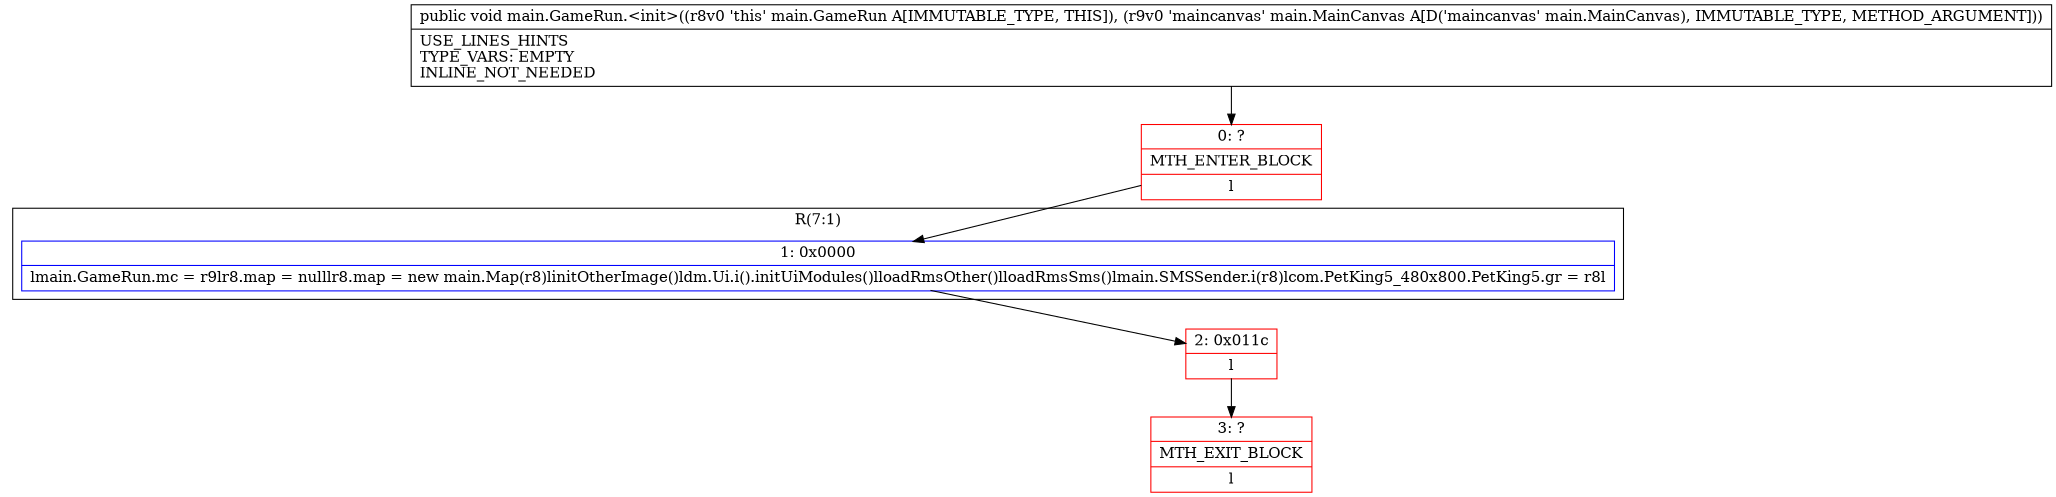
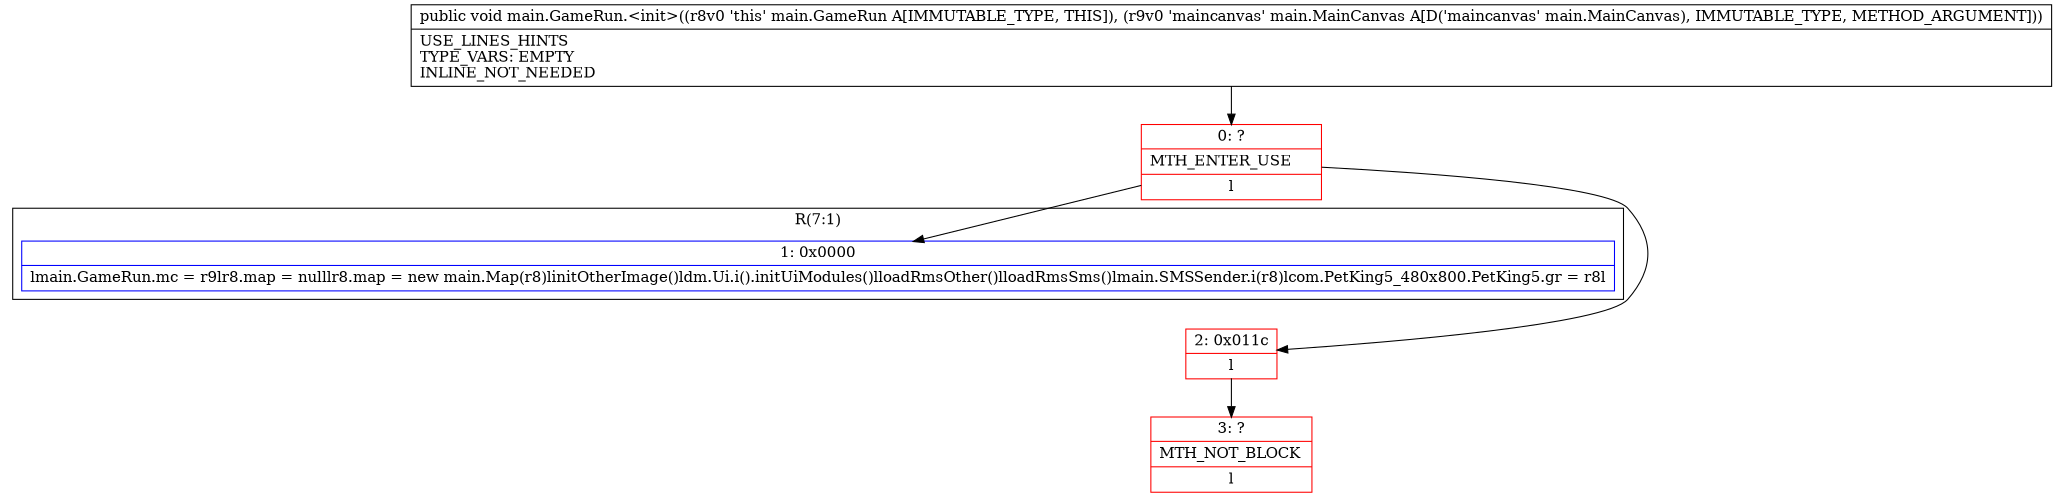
node "0: ?": text "MTH_ENTER_BLOCK" -> "MTH_ENTER_USE"
edge "1: 0x0000" -> "2: 0x011c": now "0: ?" -> "2: 0x011c"
node "3: ?": text "MTH_EXIT_BLOCK" -> "MTH_NOT_BLOCK"
